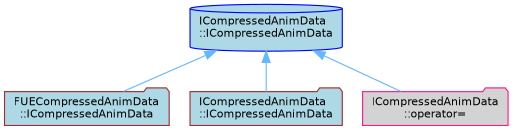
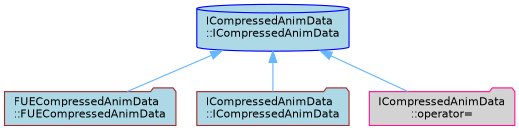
node "FUECompressedAnimData ::ICompressedAnimData": label "FUECompressedAnimData ::ICompressedAnimData" -> "FUECompressedAnimData ::FUECompressedAnimData"
